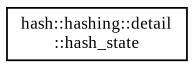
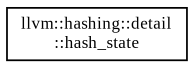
node "hash::hashing::detail ::hash_state": label "hash::hashing::detail ::hash_state" -> "llvm::hashing::detail ::hash_state"
